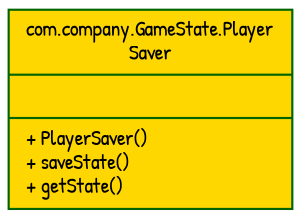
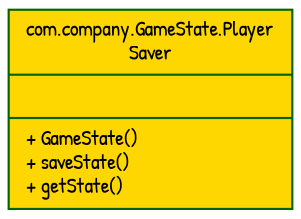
node "com.company.GameState.Player": text "+ PlayerSaver()" -> "+ GameState()"
